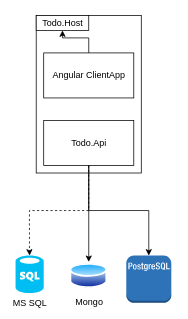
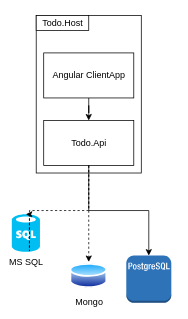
edge "Angular ClientApp" -> "Todo.Host": now "Angular ClientApp" -> "Todo.Api"
edge "Todo.Api" -> "Mongo": style solid -> dashed
node "MS SQL": moved (29, 274) -> (26, 233)
